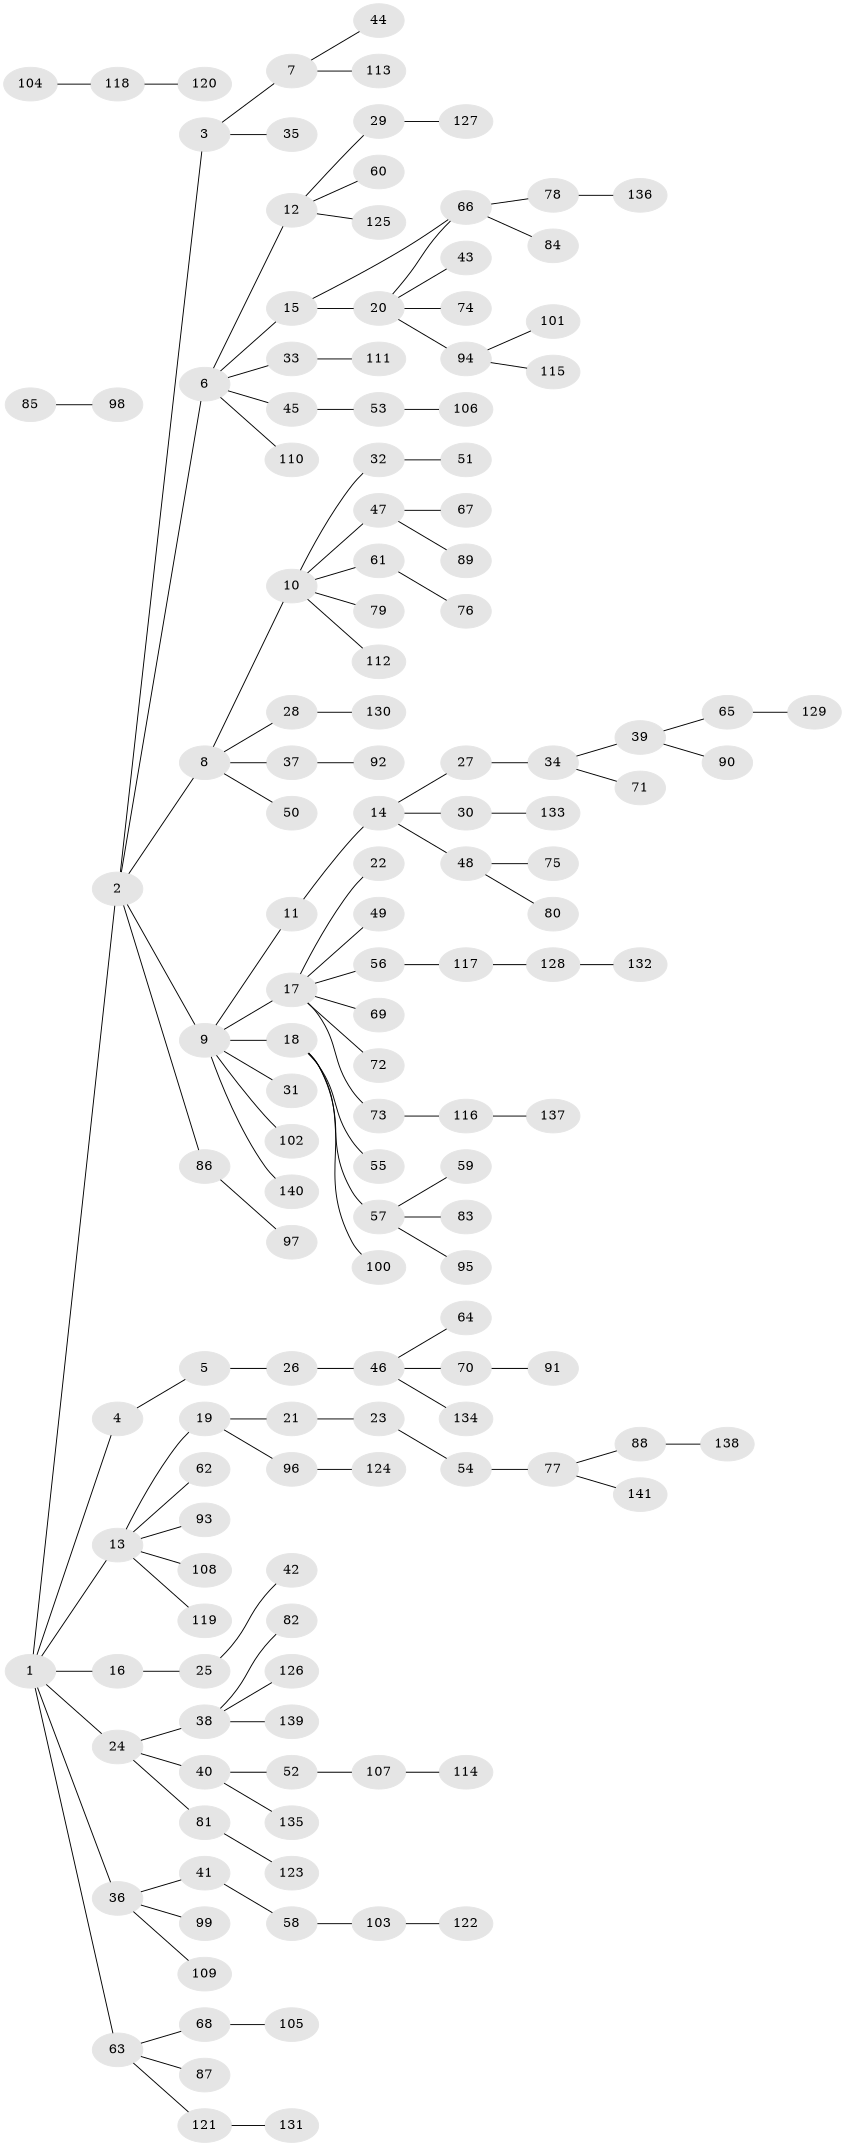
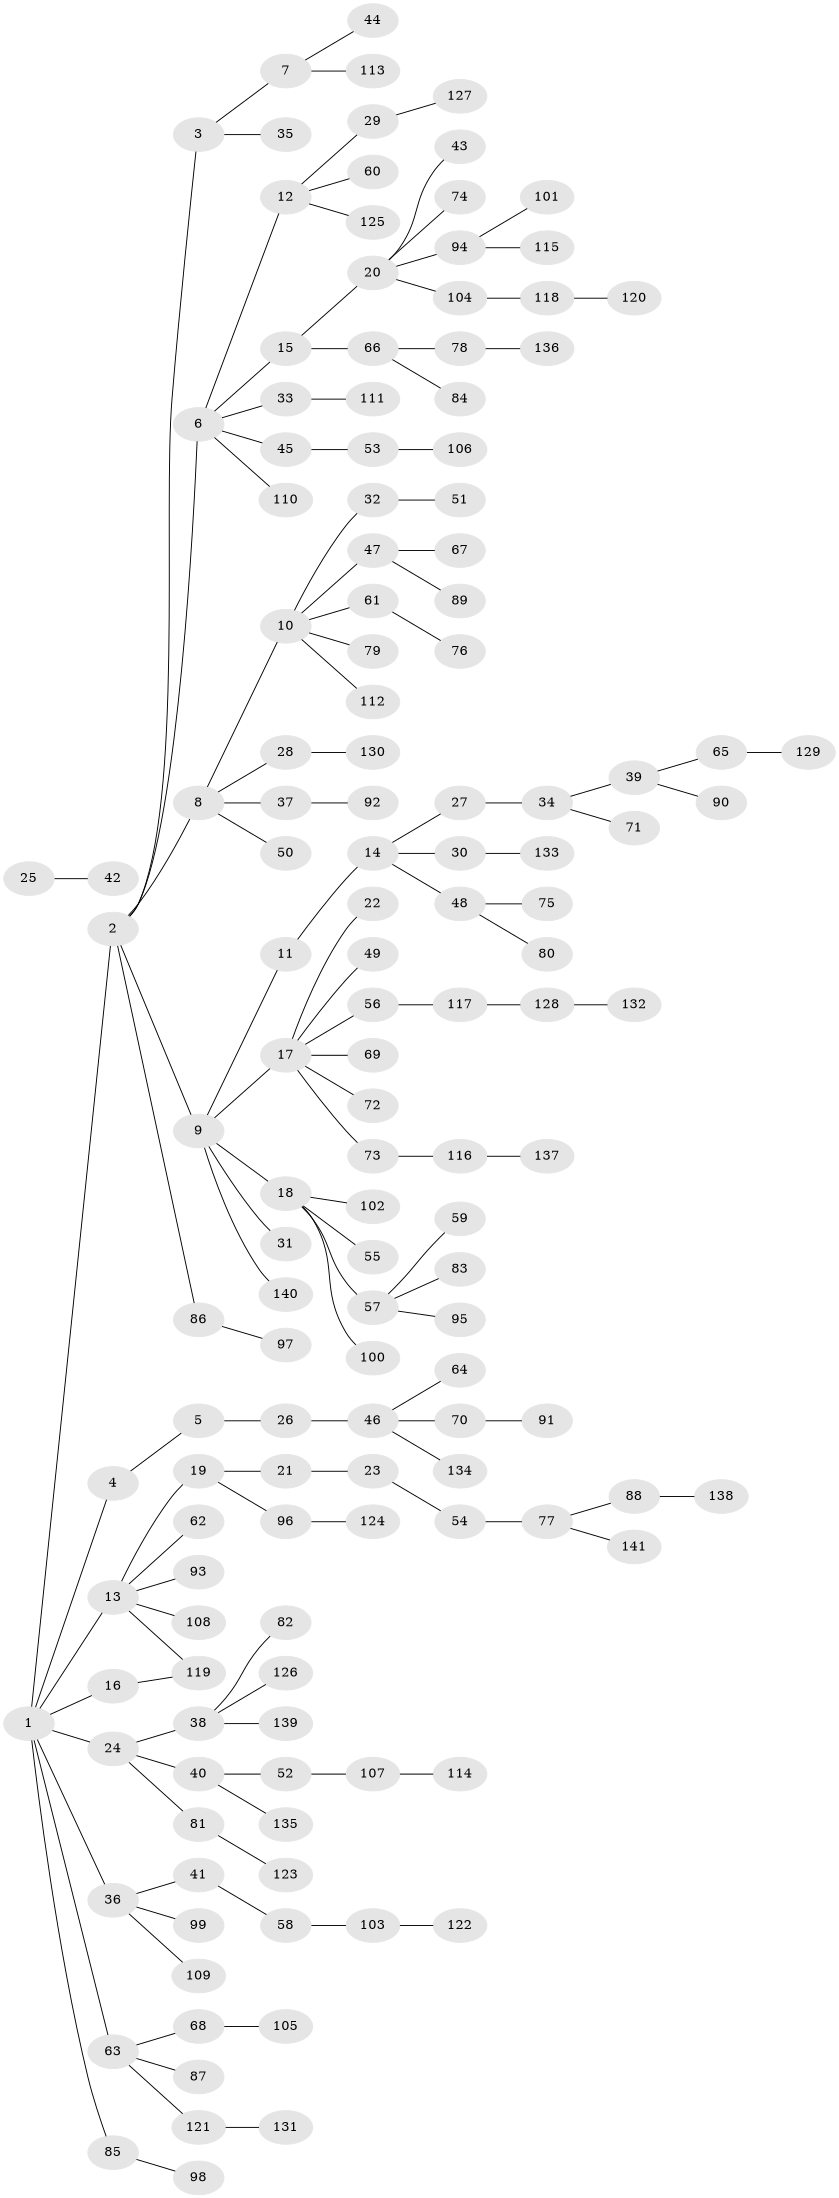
edge "66" -- "20": now "104" -- "20"
edge "9" -- "102": now "18" -- "102"
edge "16" -- "25": now "16" -- "119"
edge "1" -- "85": added
